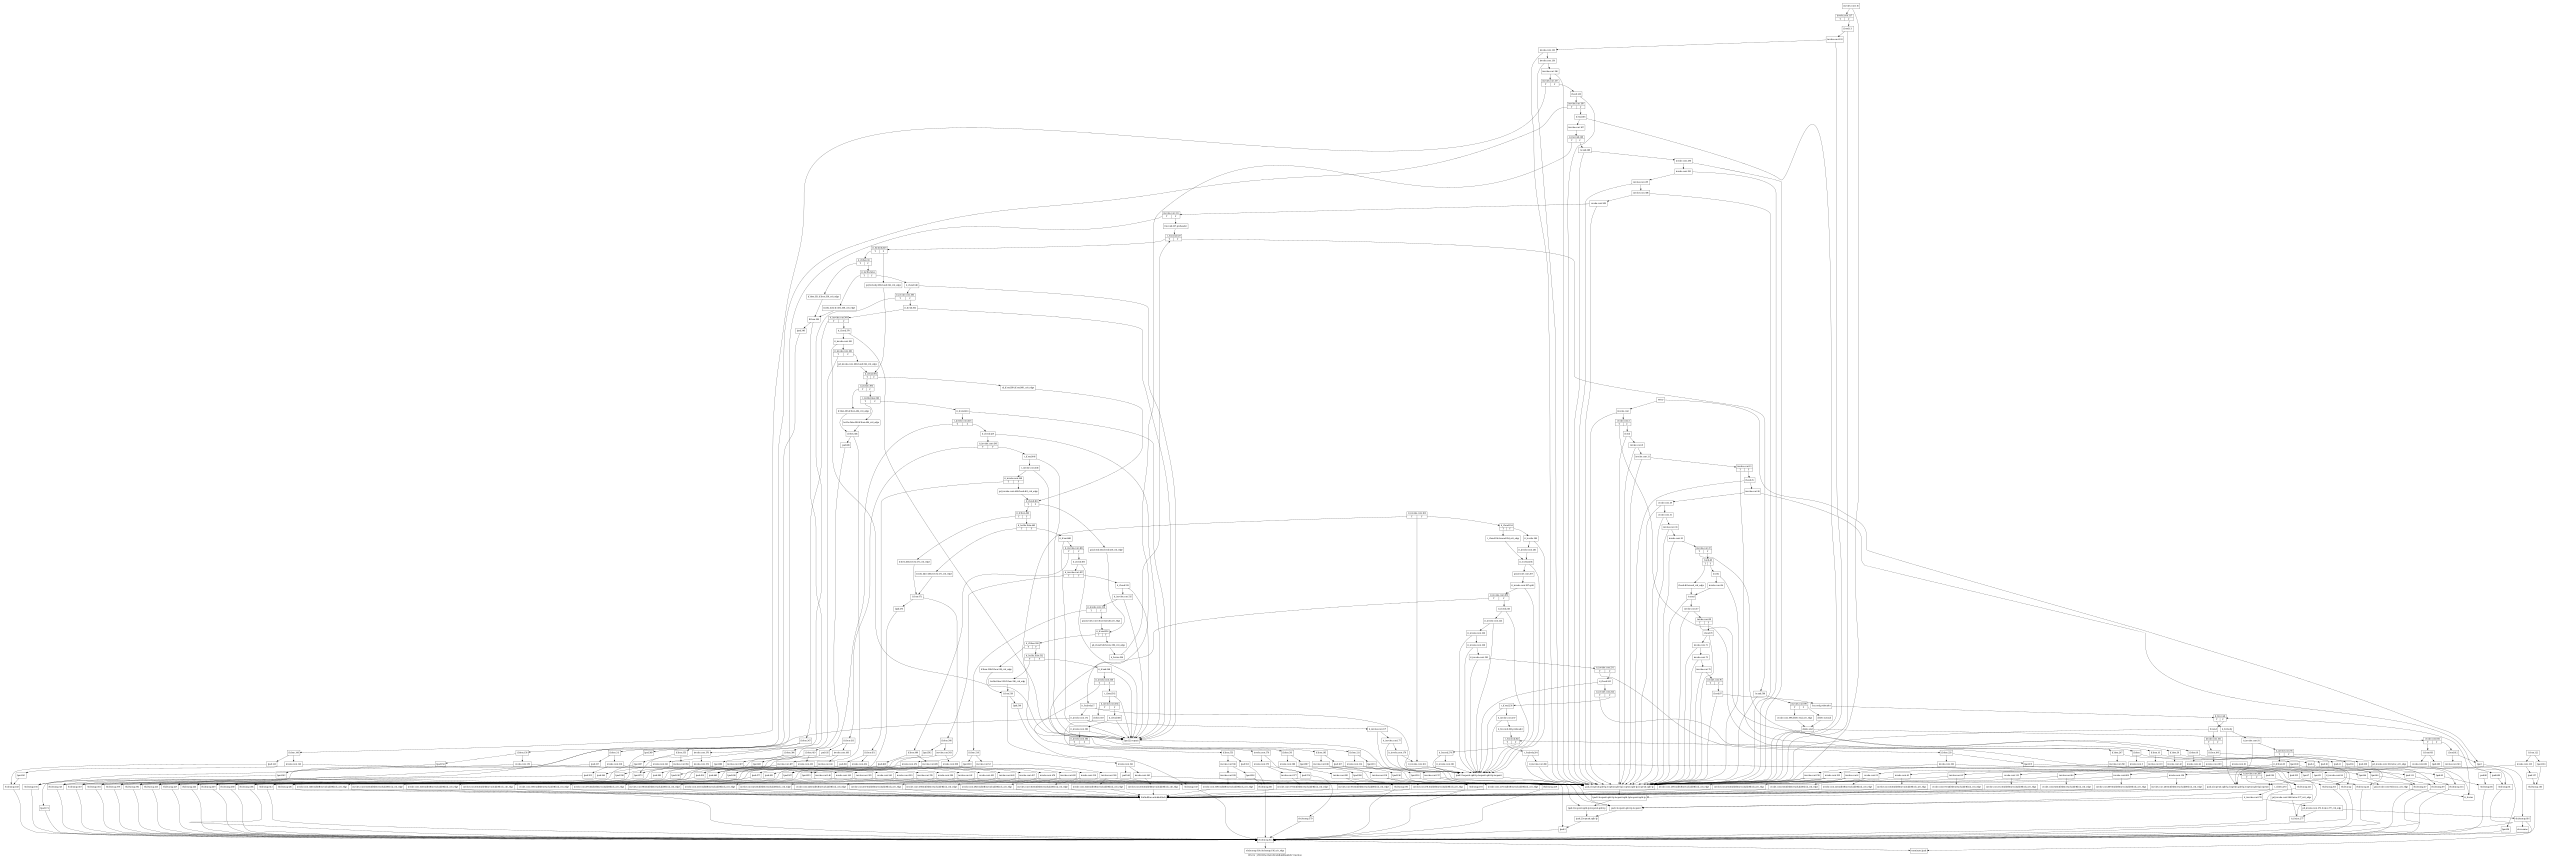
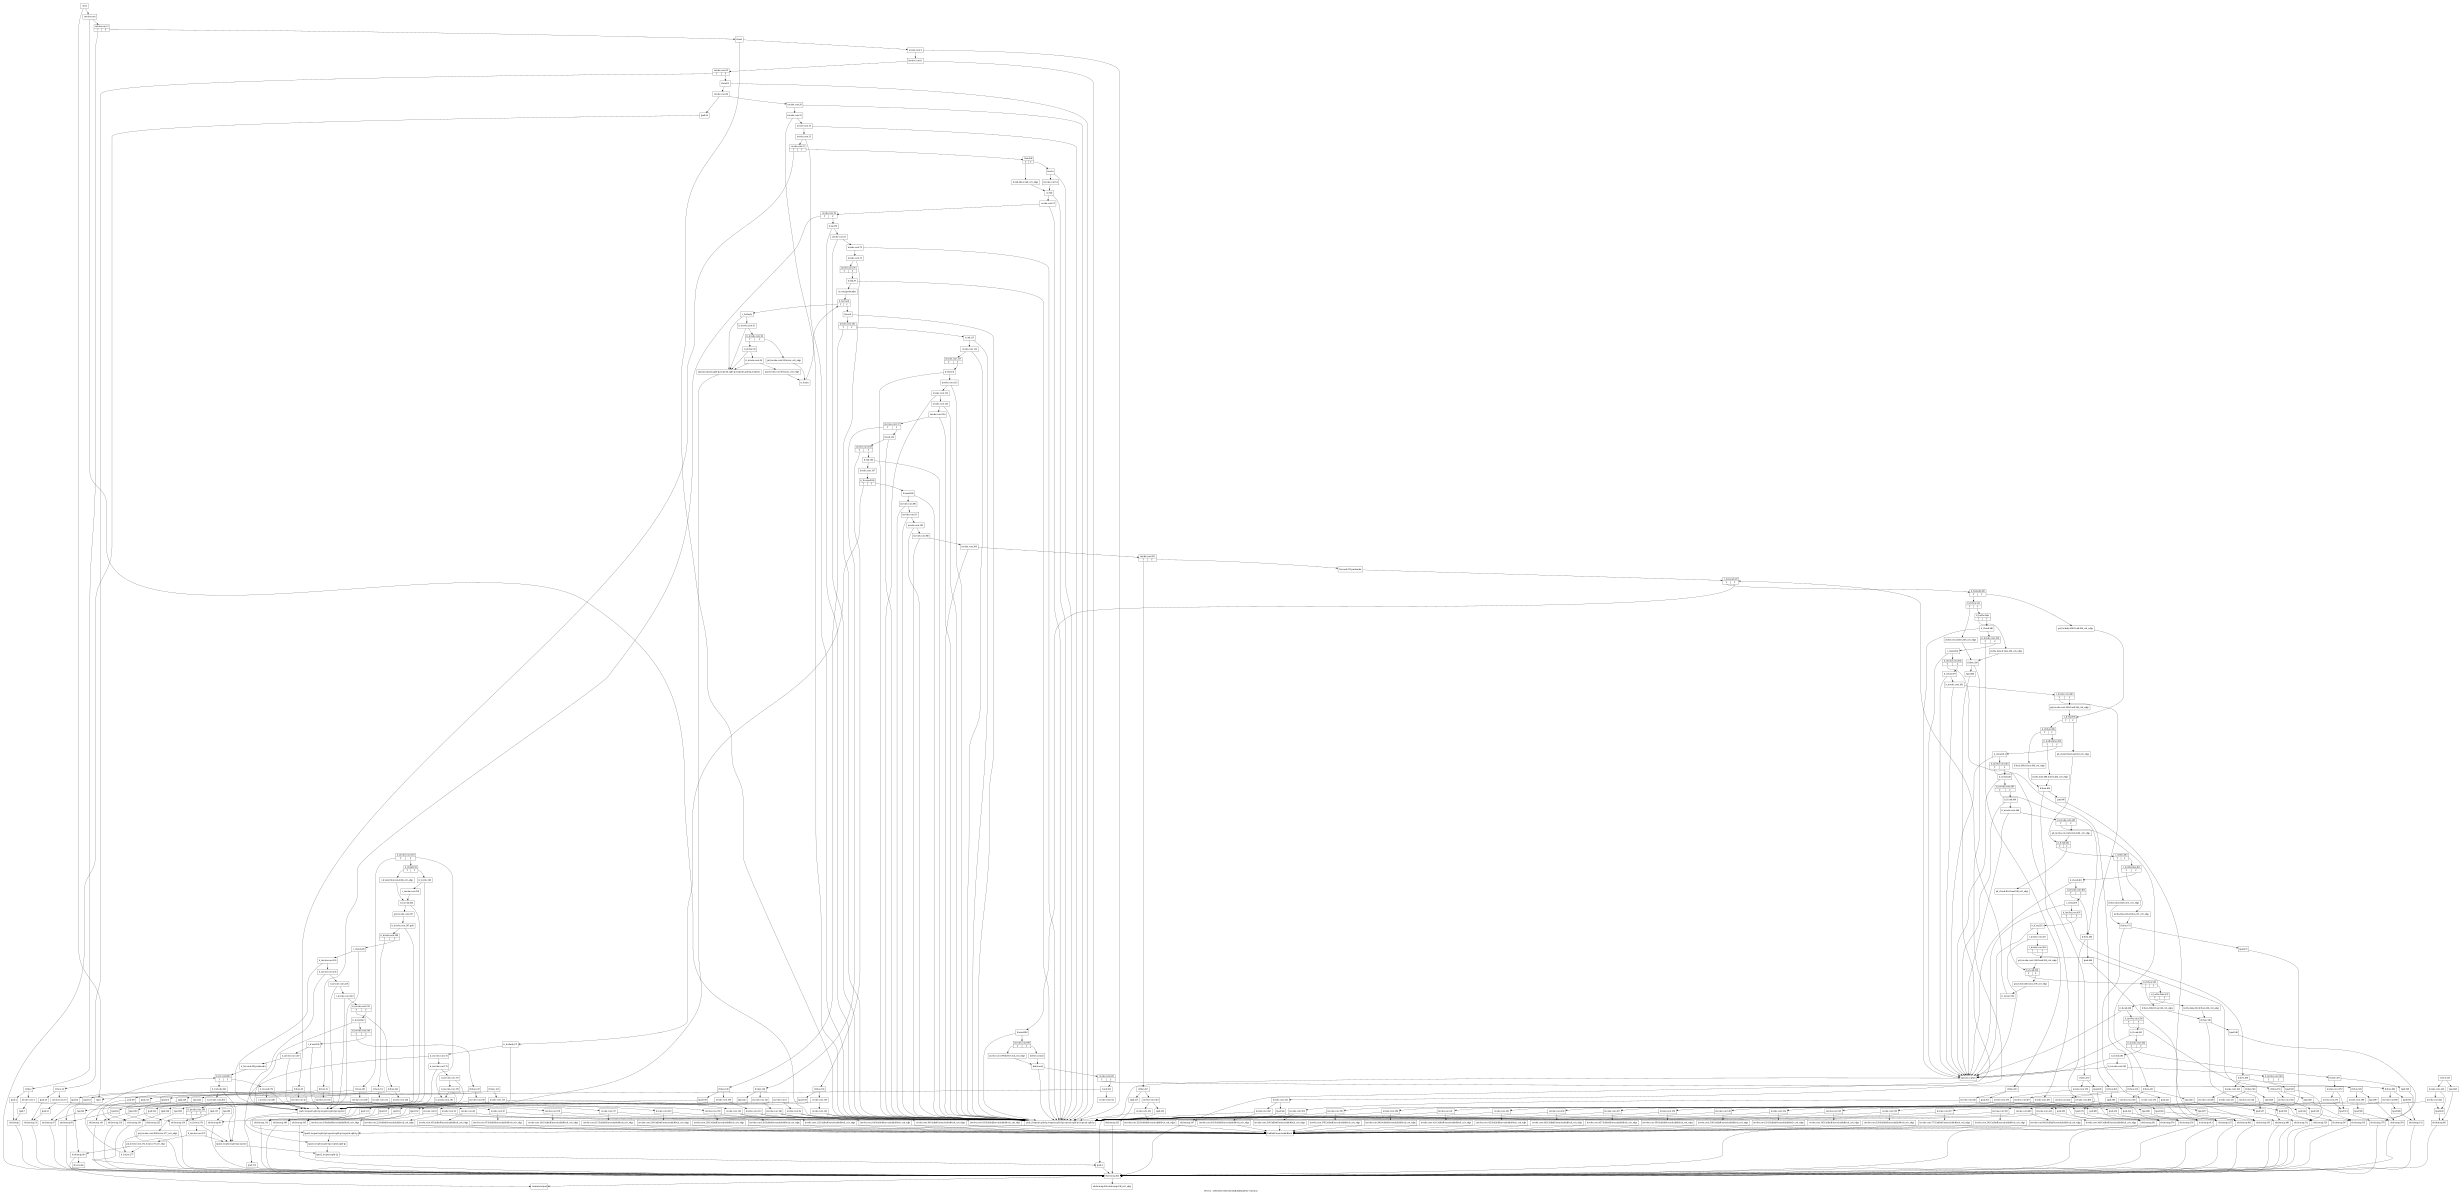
node "if.end.115": added
edge "it_invoke.cont.430" -> "if.then.433": now "it_invoke.cont.430" -> "if.then.486"
node "lpad.569": added
